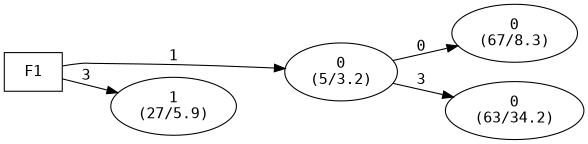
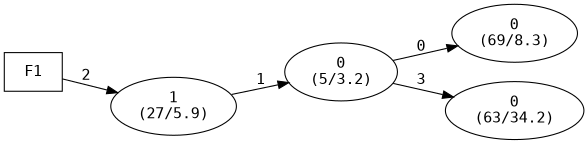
node "0 (67/8.3)": label "0 (67/8.3)" -> "0 (69/8.3)"
edge "F1" -> "0 (5/3.2)": now "1 (27/5.9)" -> "0 (5/3.2)"
edge "F1" -> "1 (27/5.9)": label "3" -> "2"
